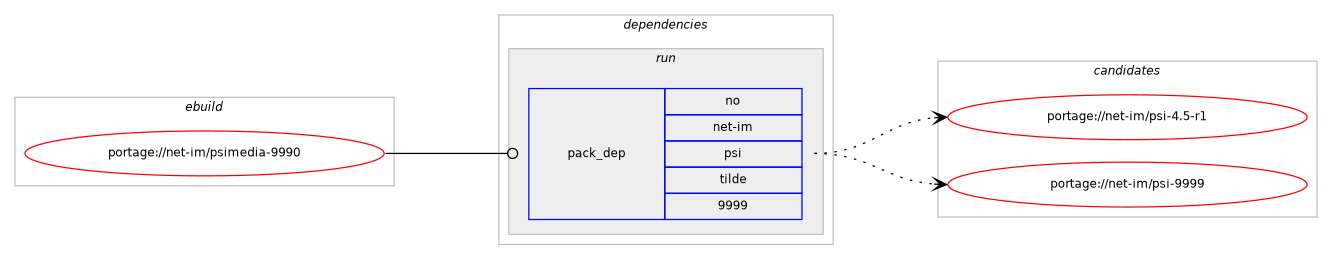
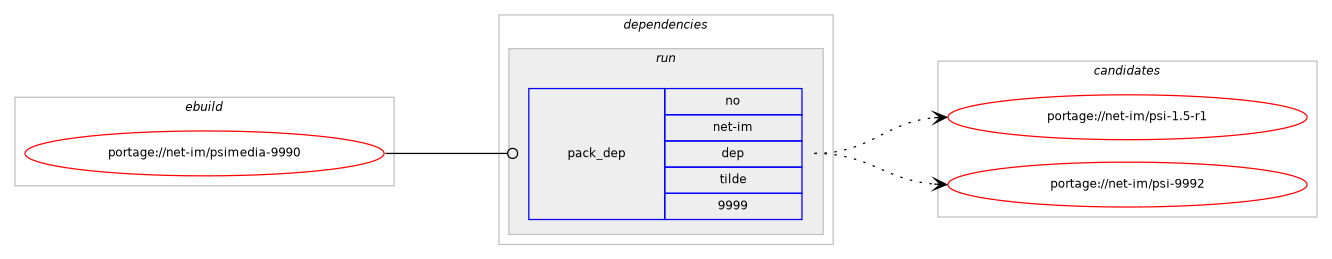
node "portage://net-im/psi-4.5-r1": label "portage://net-im/psi-4.5-r1" -> "portage://net-im/psi-1.5-r1"
node "pack_dep": text "psi" -> "dep"
node "portage://net-im/psi-9999": label "portage://net-im/psi-9999" -> "portage://net-im/psi-9992"
